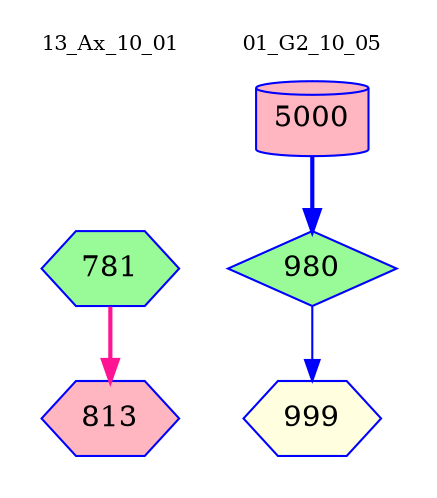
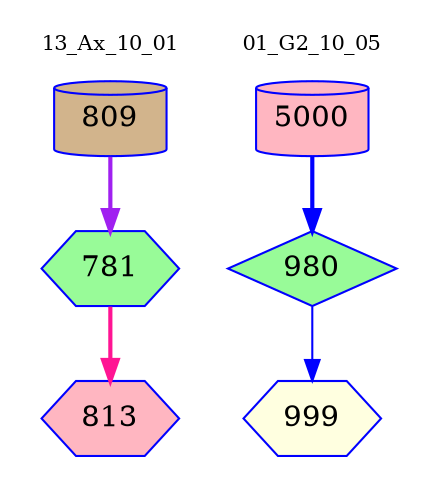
node "809": added
